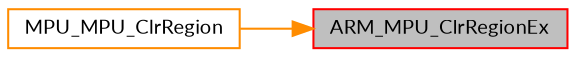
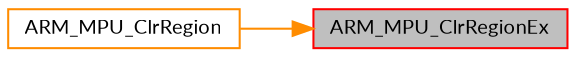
node "MPU_MPU_ClrRegion": label "MPU_MPU_ClrRegion" -> "ARM_MPU_ClrRegion"
